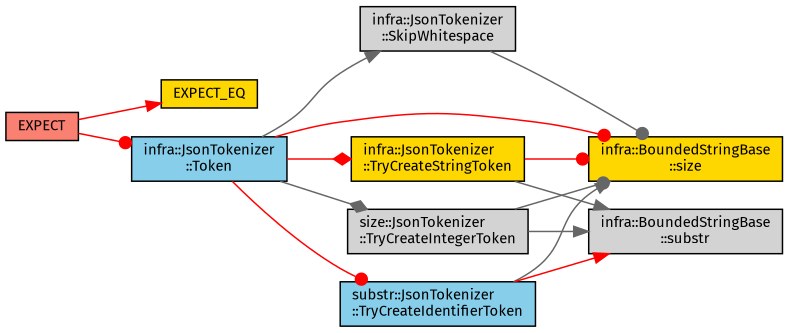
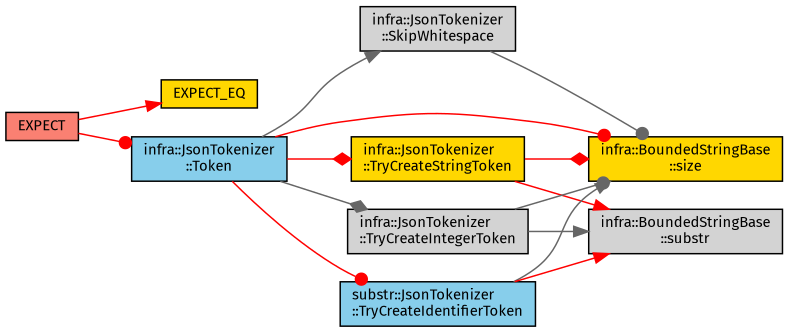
edge "infra::JsonTokenizer ::TryCreateStringToken" -> "infra::BoundedStringBase ::size": arrowhead dot -> diamond
edge "infra::JsonTokenizer ::TryCreateStringToken" -> "infra::BoundedStringBase ::substr": color gray40 -> red
node "size::JsonTokenizer ::TryCreateIntegerToken": label "size::JsonTokenizer ::TryCreateIntegerToken" -> "infra::JsonTokenizer ::TryCreateIntegerToken"
